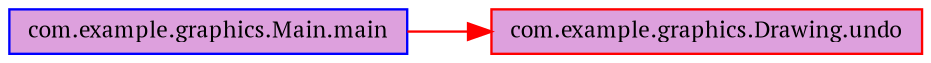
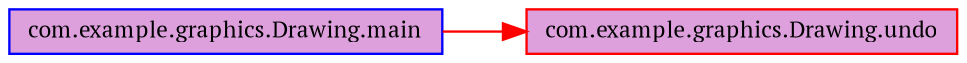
node "com.example.graphics.Main.main": label "com.example.graphics.Main.main" -> "com.example.graphics.Drawing.main"
